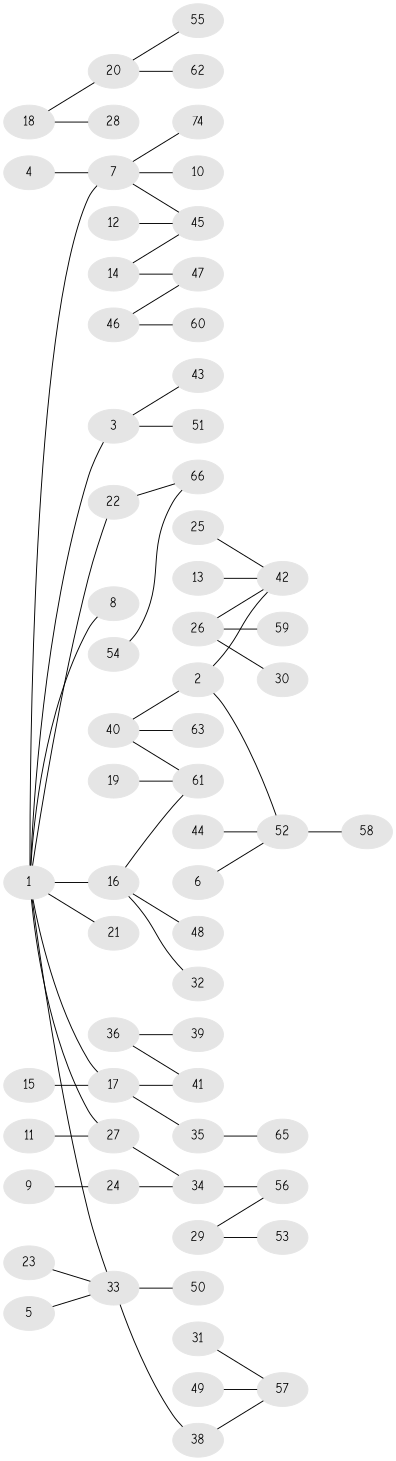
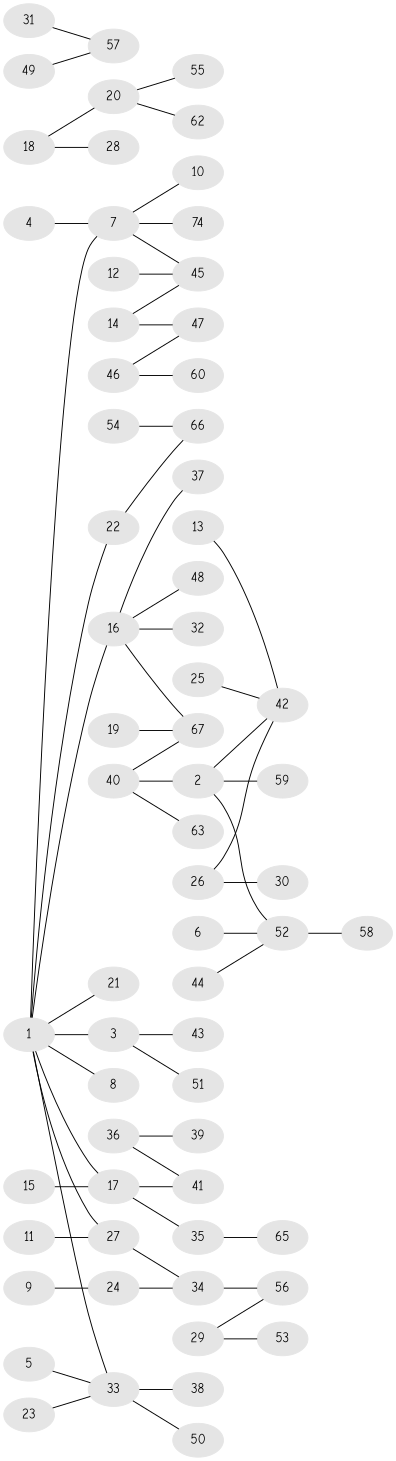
node "37": added
edge "26" -- "59": now "2" -- "59"
node "61": label "61" -> "67"
edge "57" -- "38": removed
